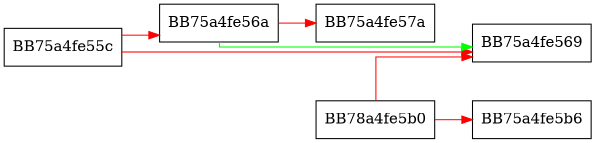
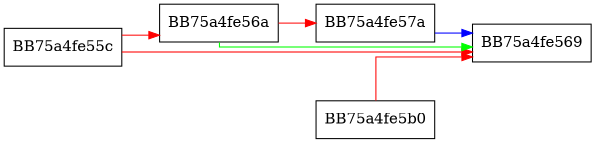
edge "BB75a4fe57a" -> "BB75a4fe569": added
node "BB78a4fe5b0": label "BB78a4fe5b0" -> "BB75a4fe5b0"
node "BB75a4fe5b6": removed
